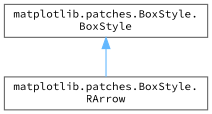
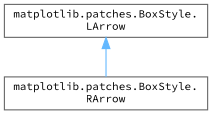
node "matplotlib.patches.BoxStyle. BoxStyle": label "matplotlib.patches.BoxStyle. BoxStyle" -> "matplotlib.patches.BoxStyle. LArrow"
